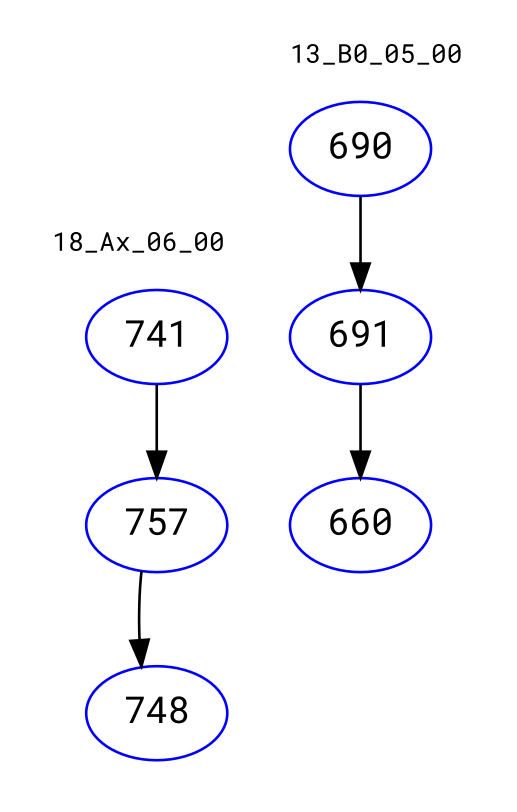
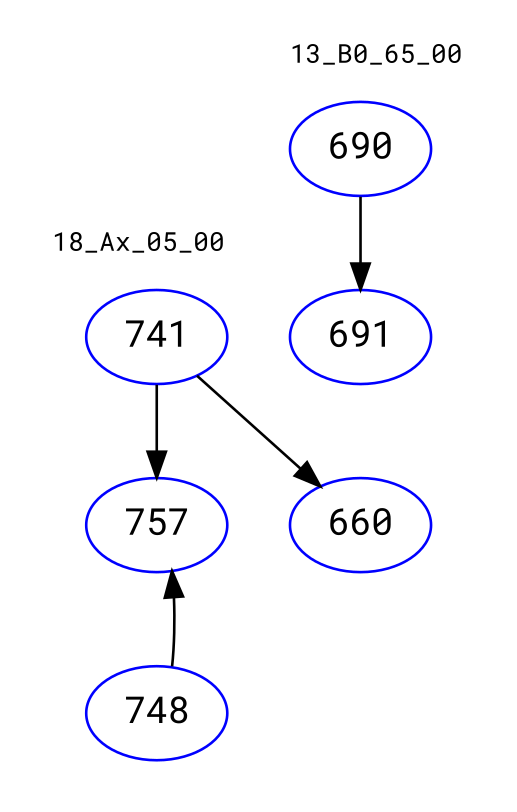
cluster "13_B0_05_00": label "13_B0_05_00" -> "13_B0_65_00"
cluster "18_Ax_06_00": label "18_Ax_06_00" -> "18_Ax_05_00"
edge "691" -> "660": now "741" -> "660"
edge "757" -> "748": reversed
